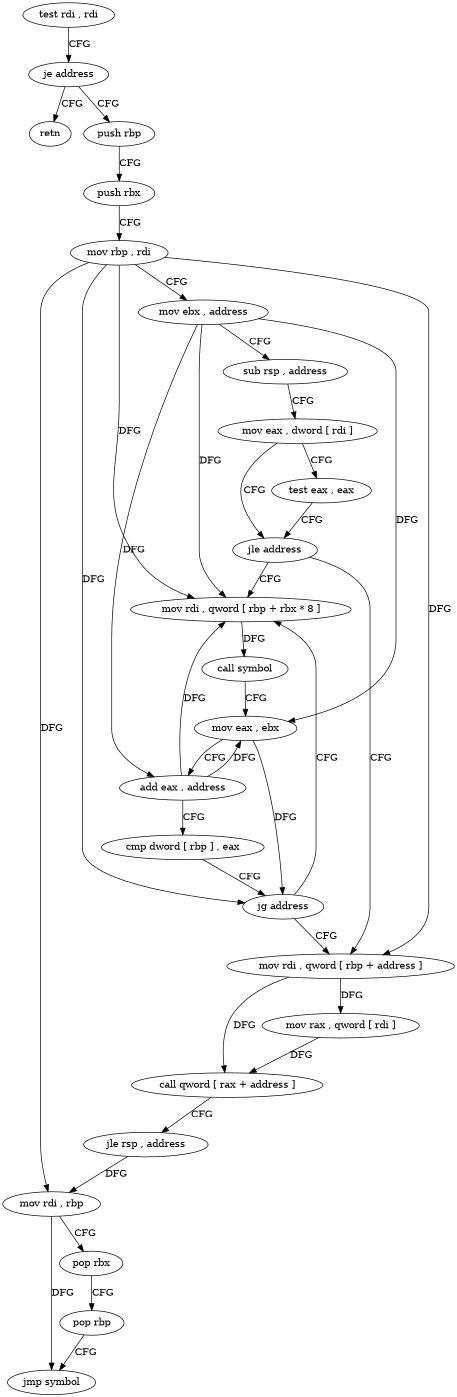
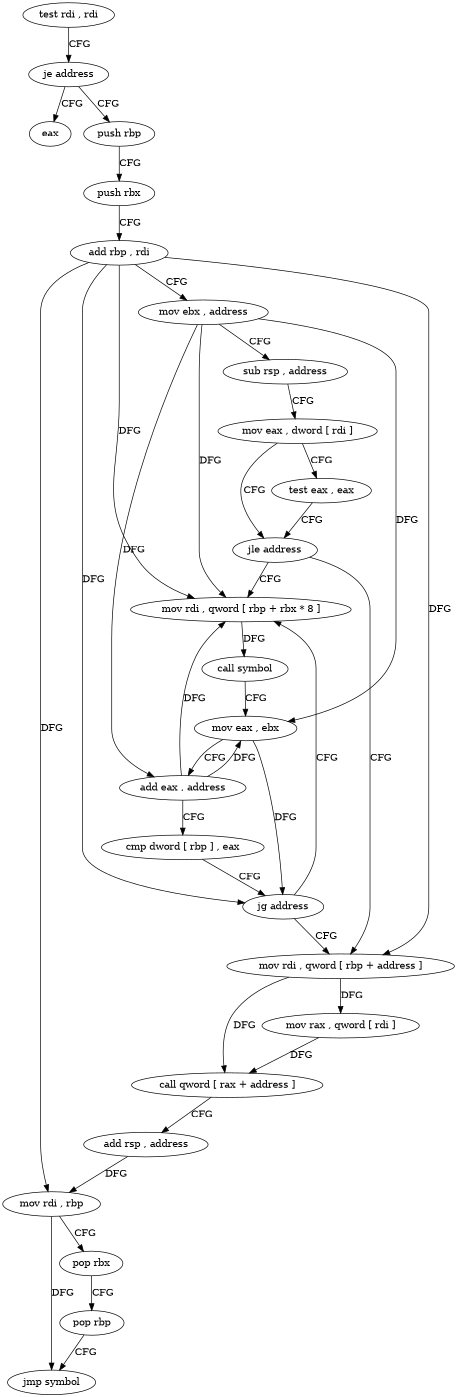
node "retn": label "retn" -> "eax"
node "mov rbp , rdi": label "mov rbp , rdi" -> "add rbp , rdi"
node "jle rsp , address": label "jle rsp , address" -> "add rsp , address"
